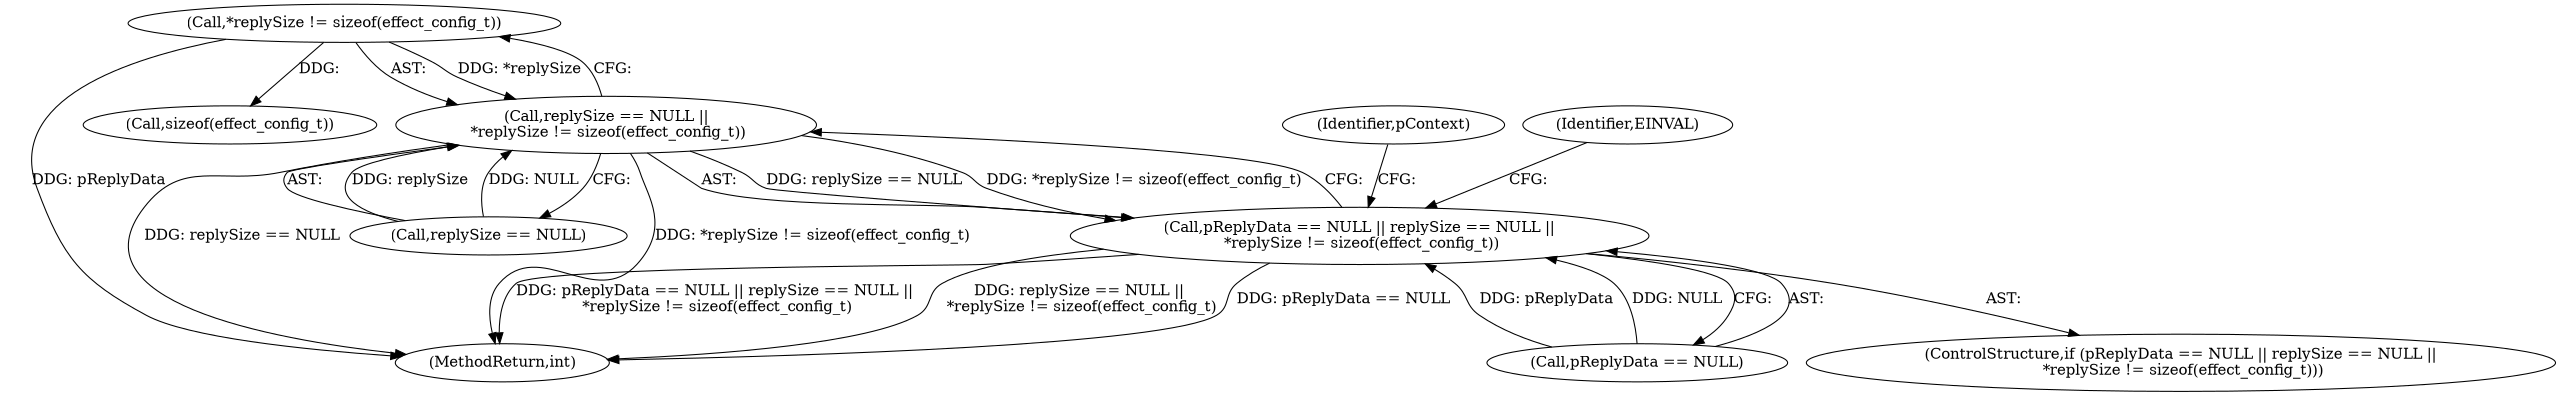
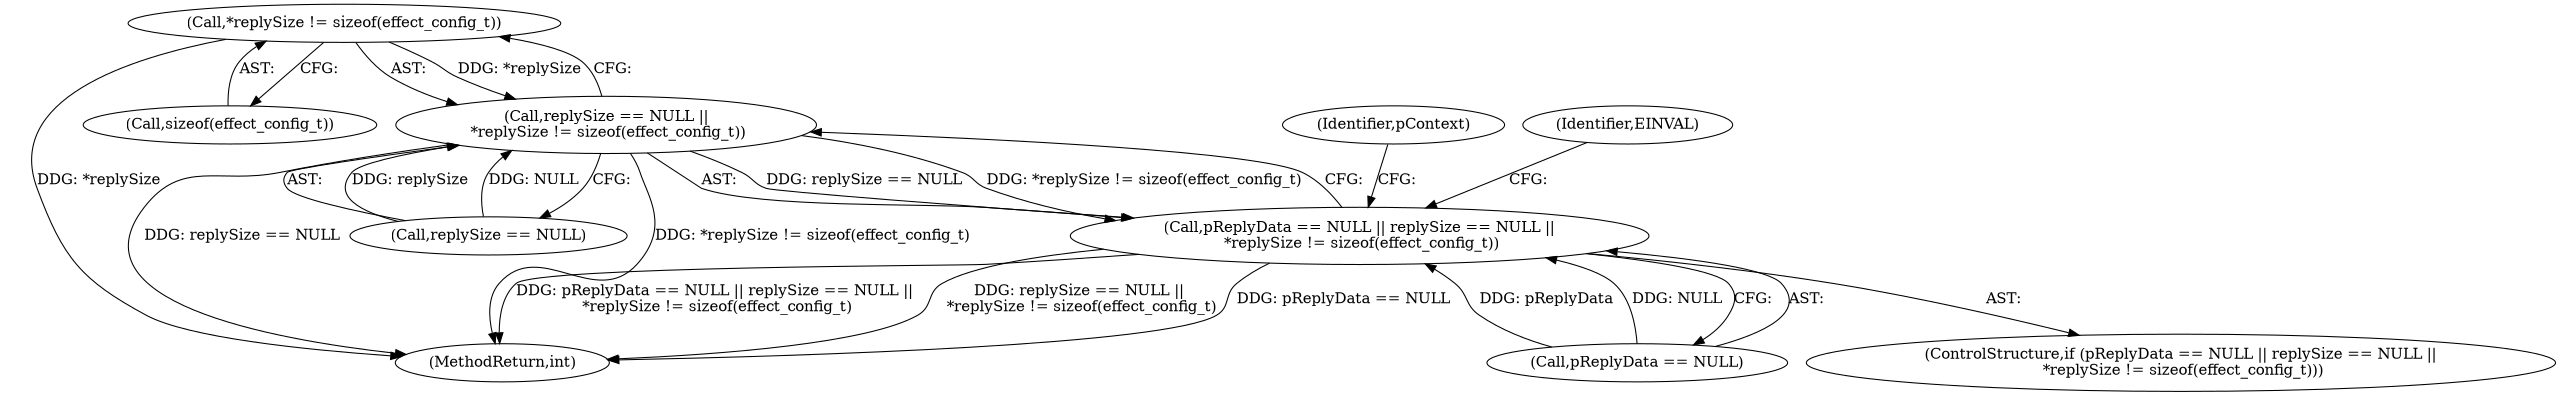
edge "(Call,*replySize != sizeof(effect_config_t))" -> "(Call,sizeof(effect_config_t))": label "DDG: " -> "CFG: "
edge "(Call,sizeof(effect_config_t))" -> "(Call,*replySize != sizeof(effect_config_t))": added, label "AST:"
edge "(Call,*replySize != sizeof(effect_config_t))" -> "(MethodReturn,int)": label "DDG: pReplyData" -> "DDG: *replySize"
